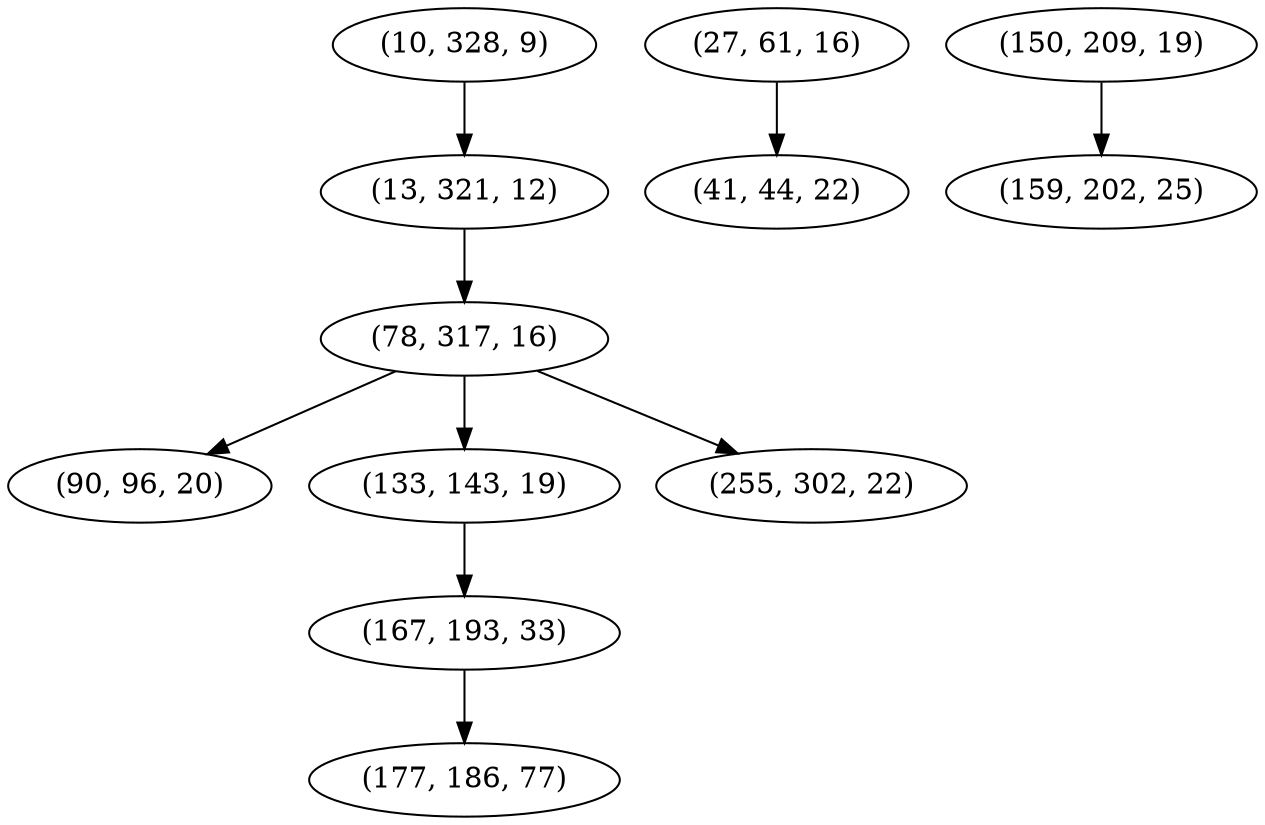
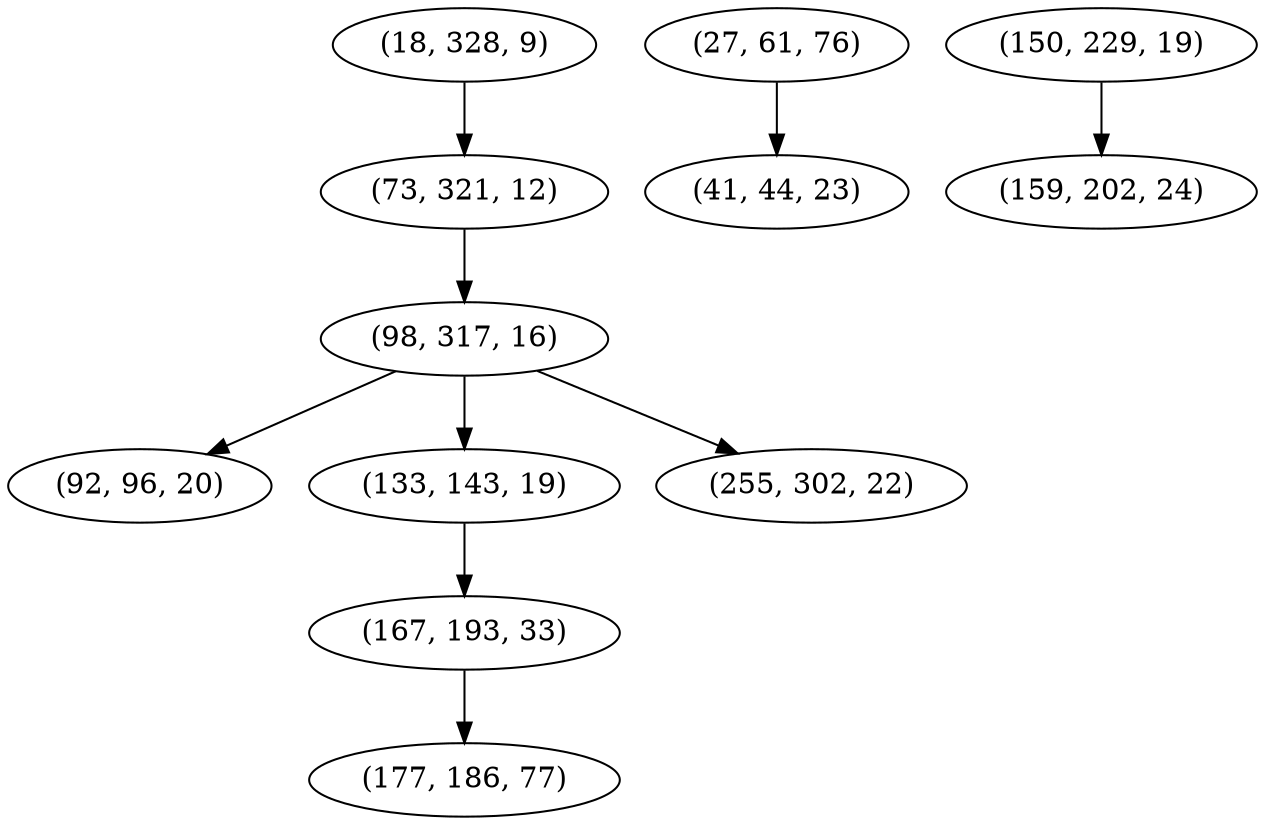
node "(10, 328, 9)": label "(10, 328, 9)" -> "(18, 328, 9)"
node "(27, 61, 16)": label "(27, 61, 16)" -> "(27, 61, 76)"
node "(150, 209, 19)": label "(150, 209, 19)" -> "(150, 229, 19)"
node "(13, 321, 12)": label "(13, 321, 12)" -> "(73, 321, 12)"
node "(41, 44, 22)": label "(41, 44, 22)" -> "(41, 44, 23)"
node "(159, 202, 25)": label "(159, 202, 25)" -> "(159, 202, 24)"
node "(78, 317, 16)": label "(78, 317, 16)" -> "(98, 317, 16)"
node "(90, 96, 20)": label "(90, 96, 20)" -> "(92, 96, 20)"
